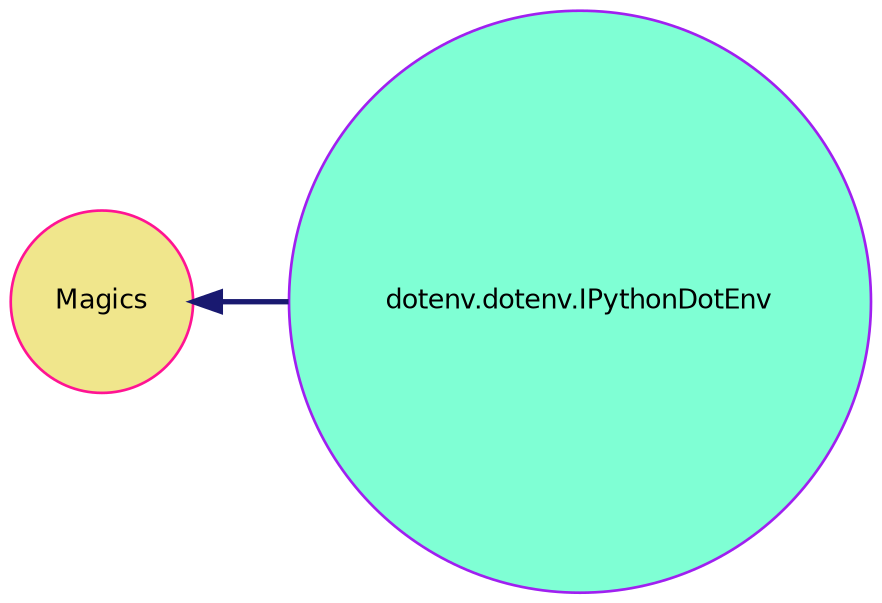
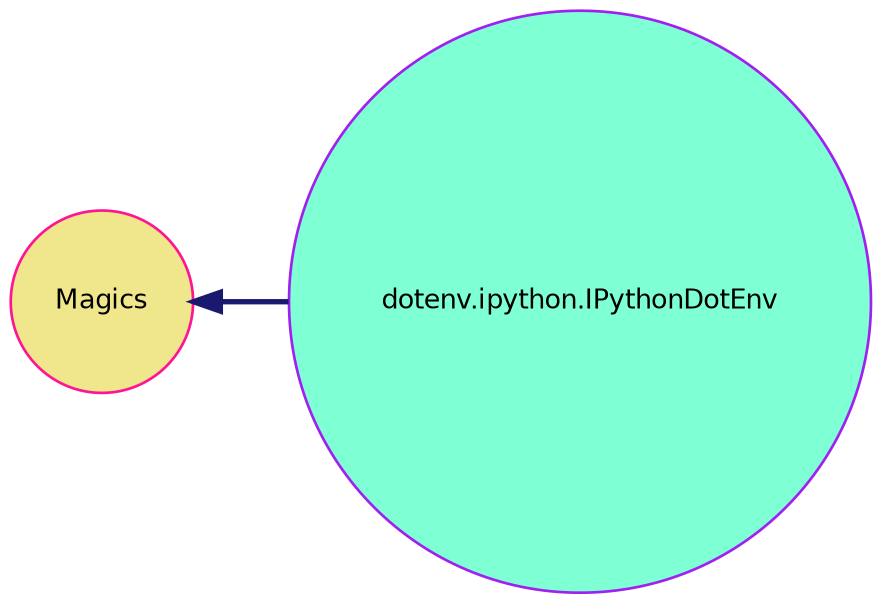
node "dotenv.dotenv.IPythonDotEnv": label "dotenv.dotenv.IPythonDotEnv" -> "dotenv.ipython.IPythonDotEnv"
